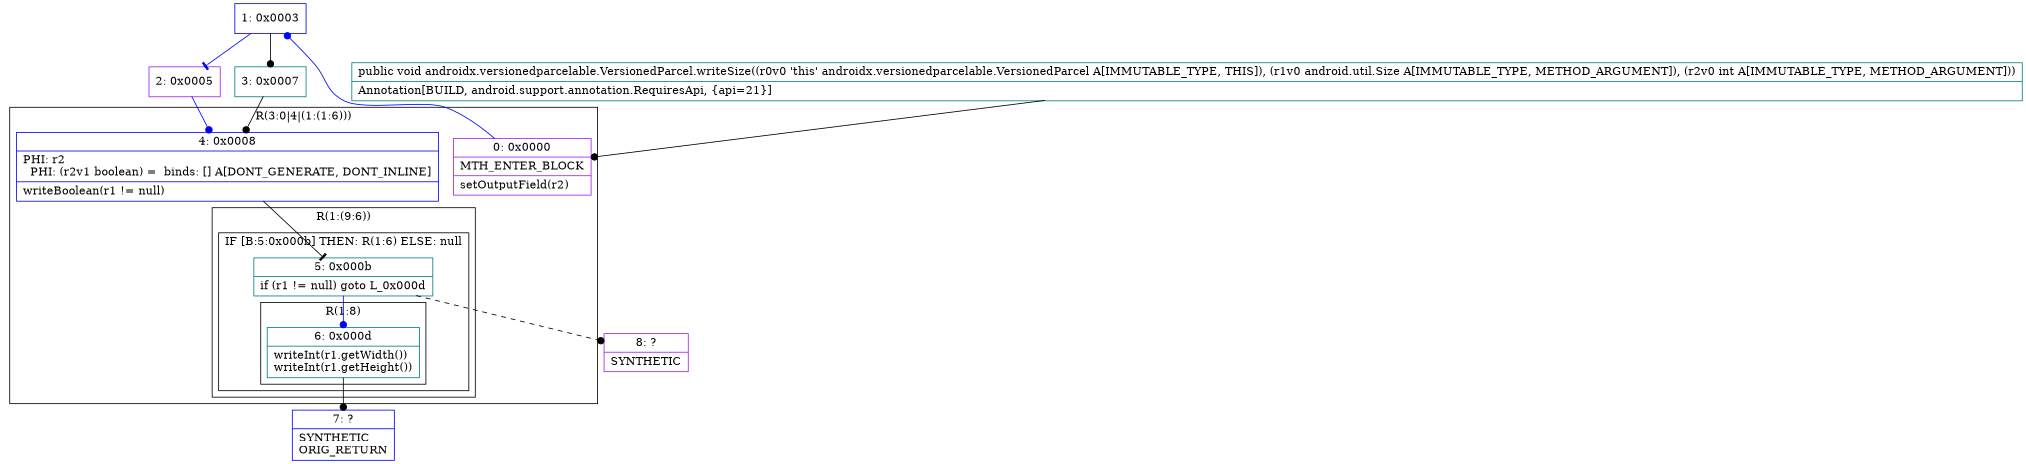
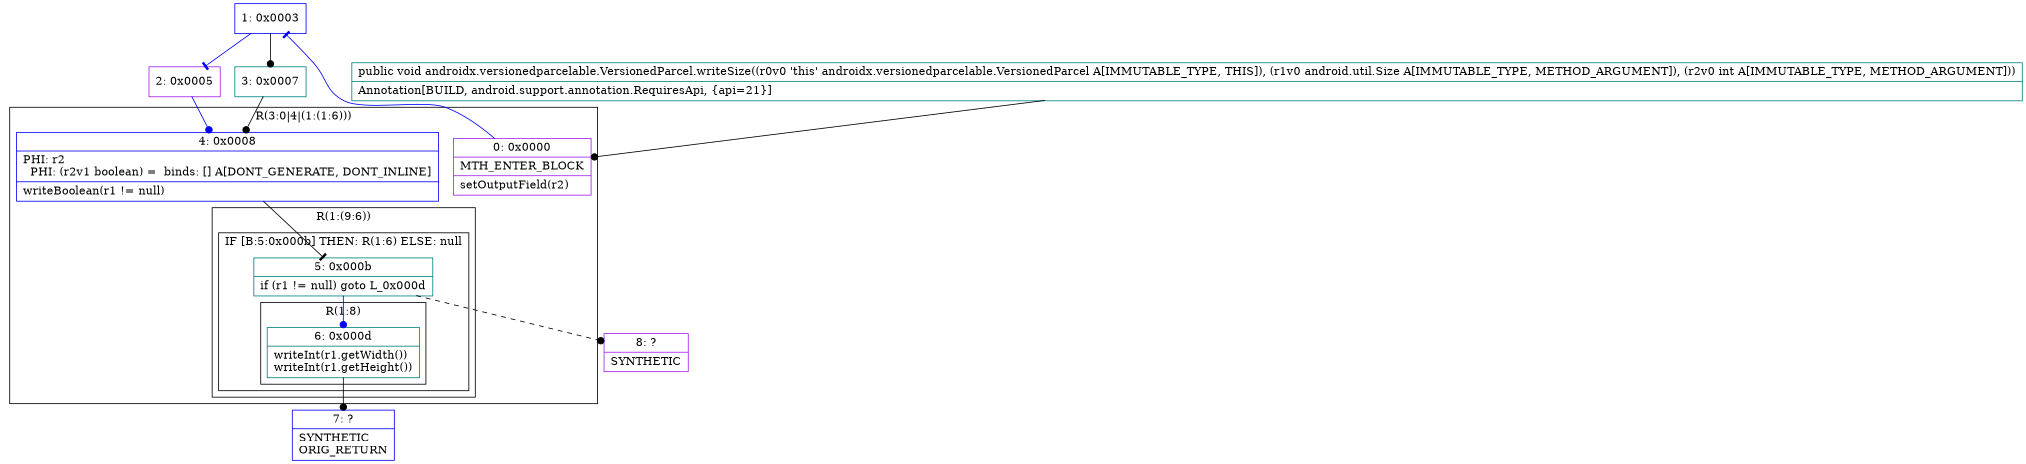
edge "0: 0x0000" -> "1: 0x0003": arrowhead dot -> tee
